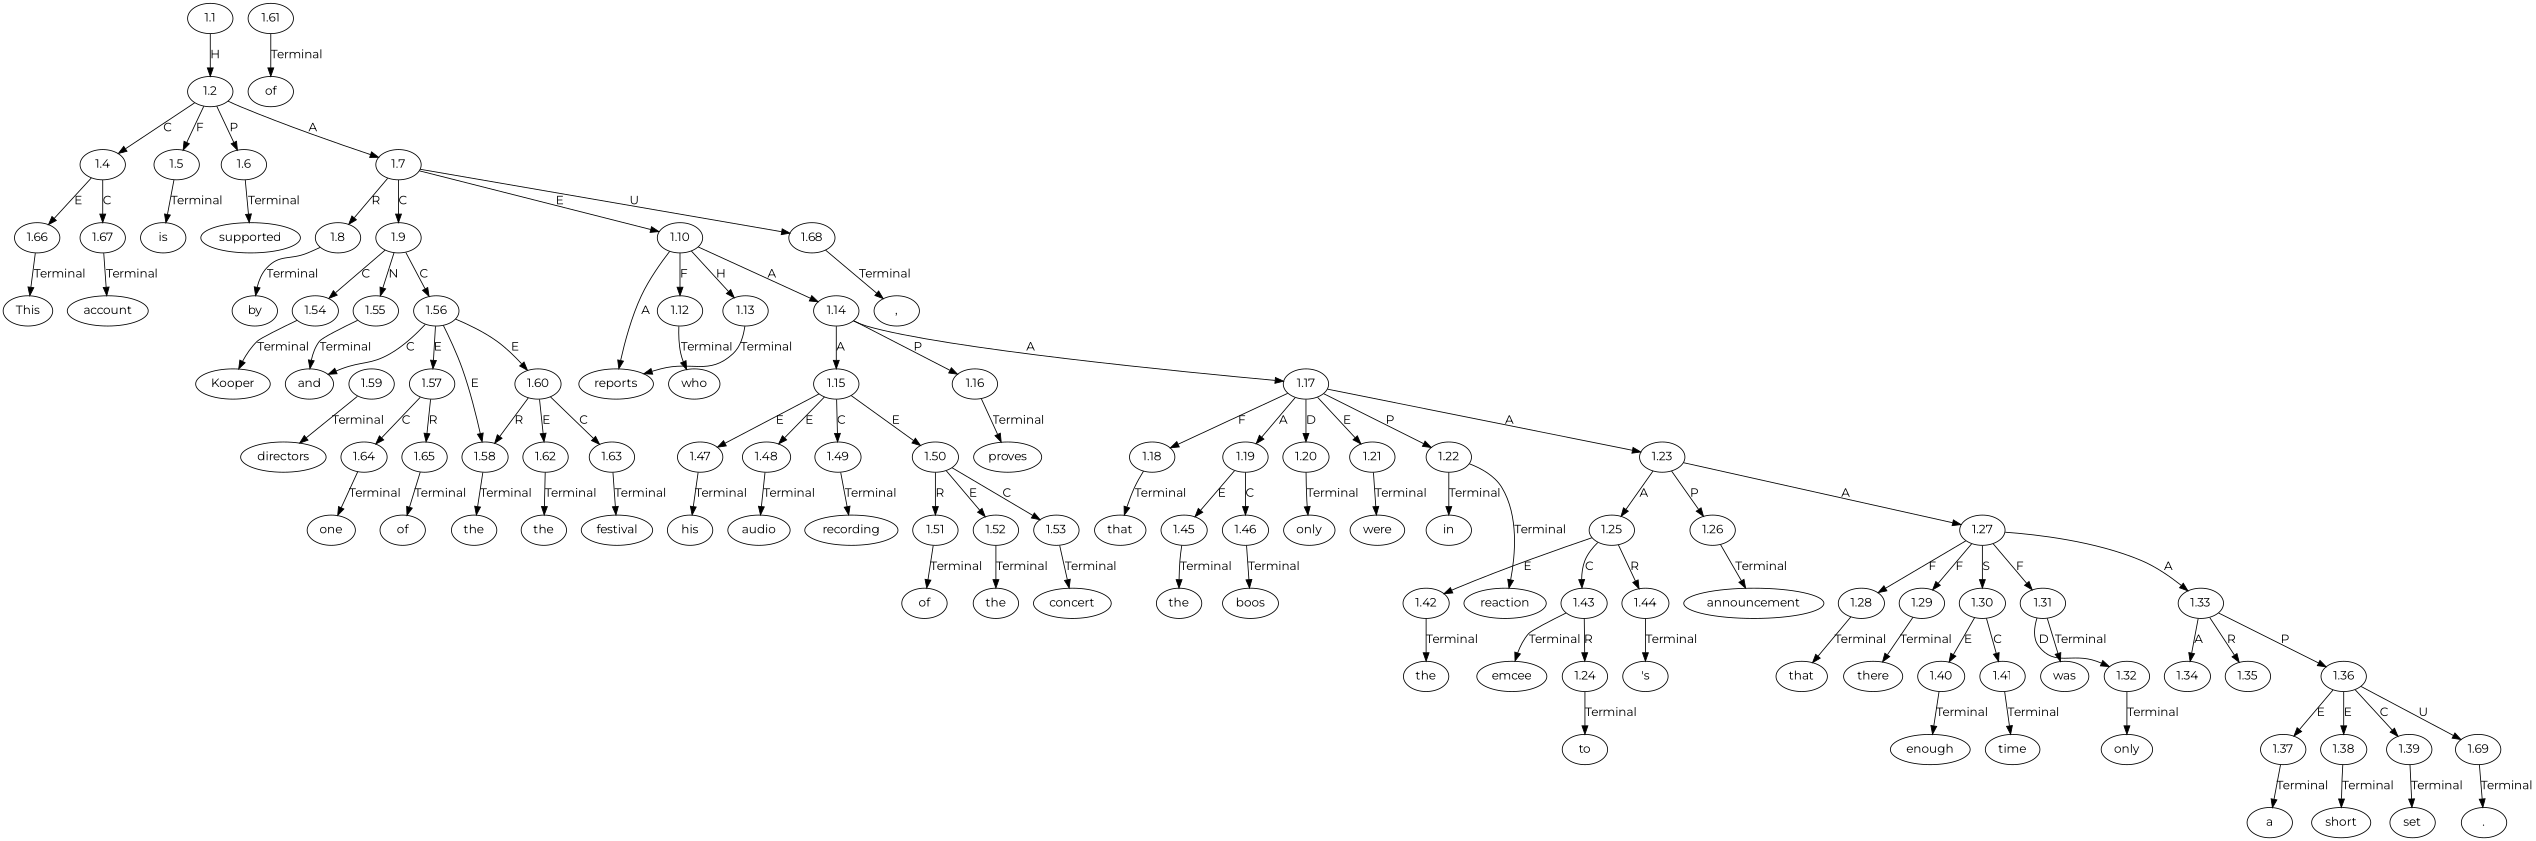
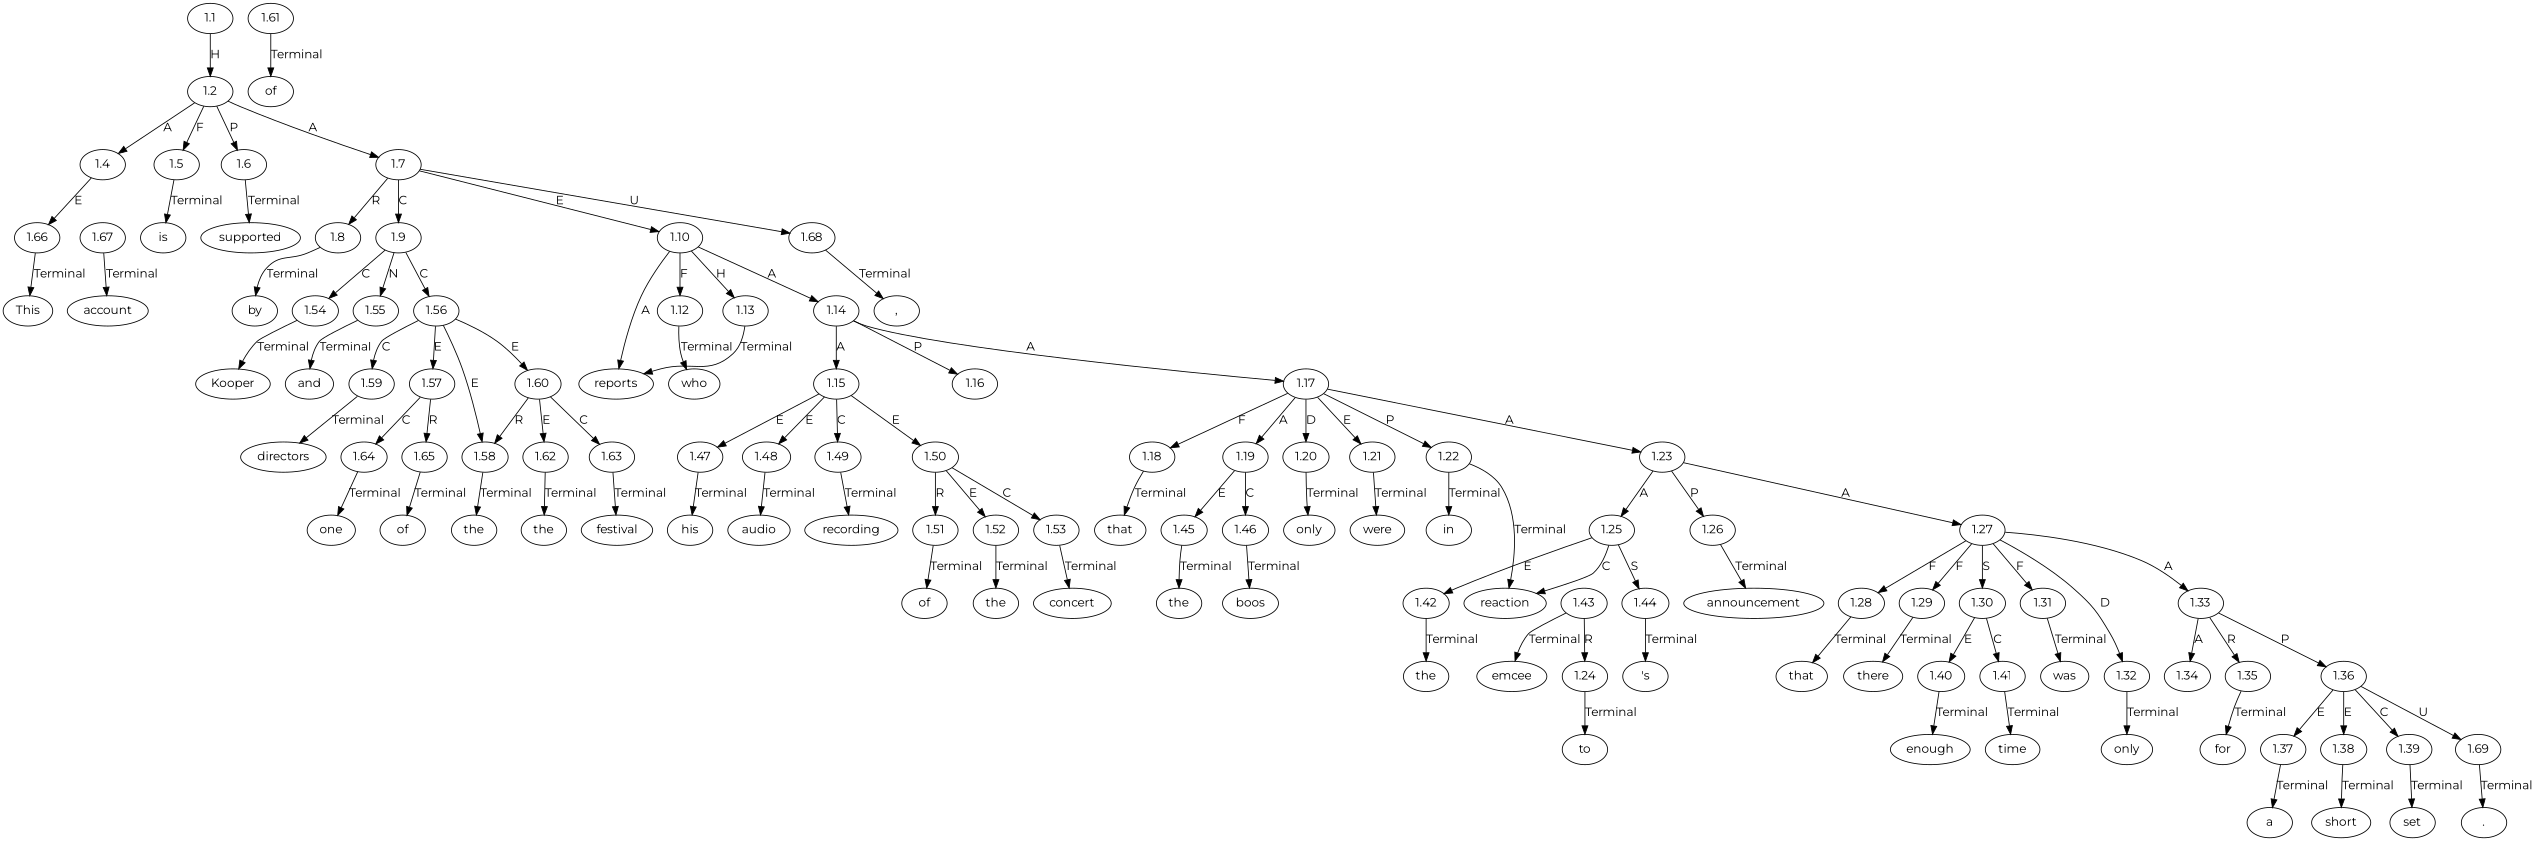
edge "1.2" -> "1.4": label "C" -> "A"
edge "1.4" -> "1.67": removed, label "C"
edge "1.56" -> "and": now "1.56" -> "1.59"
node "proves": removed
edge "1.25" -> "1.43": now "1.25" -> "reaction"
edge "1.25" -> "1.44": label "R" -> "S"
edge "1.31" -> "1.32": now "1.27" -> "1.32"
node "for": added
